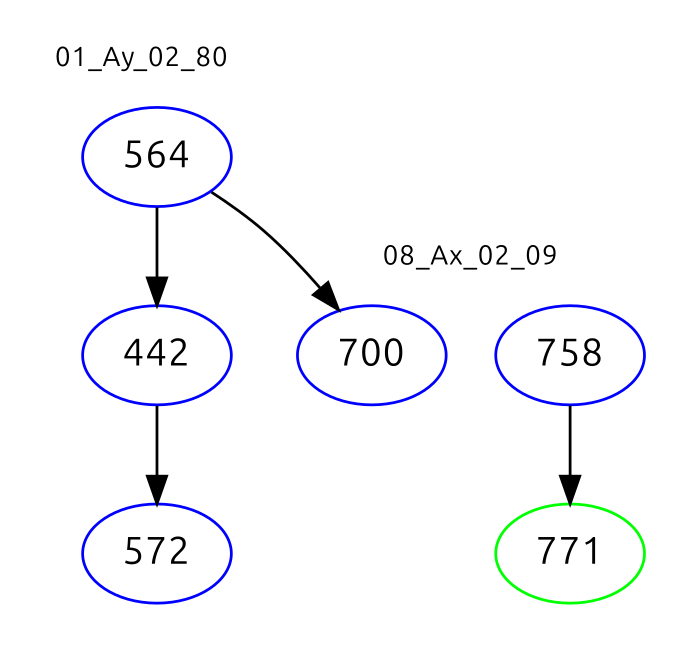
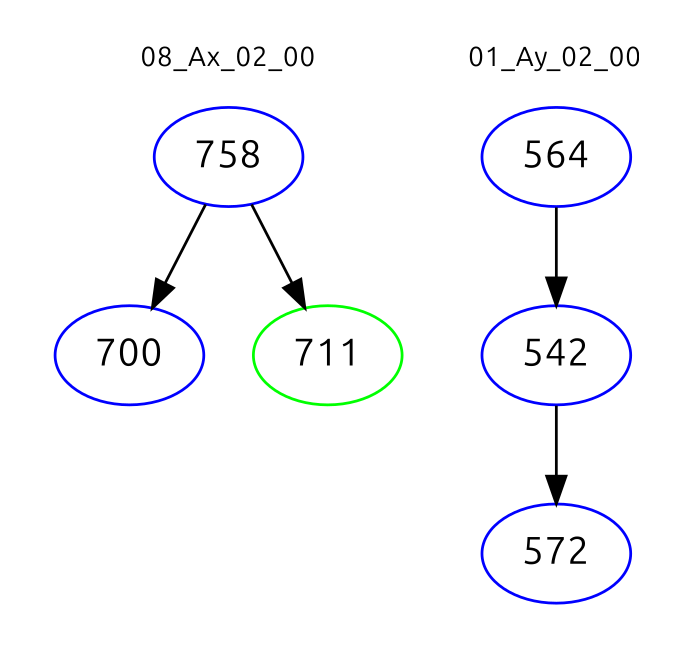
cluster "01_Ay_02_80": label "01_Ay_02_80" -> "01_Ay_02_00"
cluster "08_Ax_02_09": label "08_Ax_02_09" -> "08_Ax_02_00"
edge "564" -> "700": now "758" -> "700"
node "442": label "442" -> "542"
node "771": label "771" -> "711"
